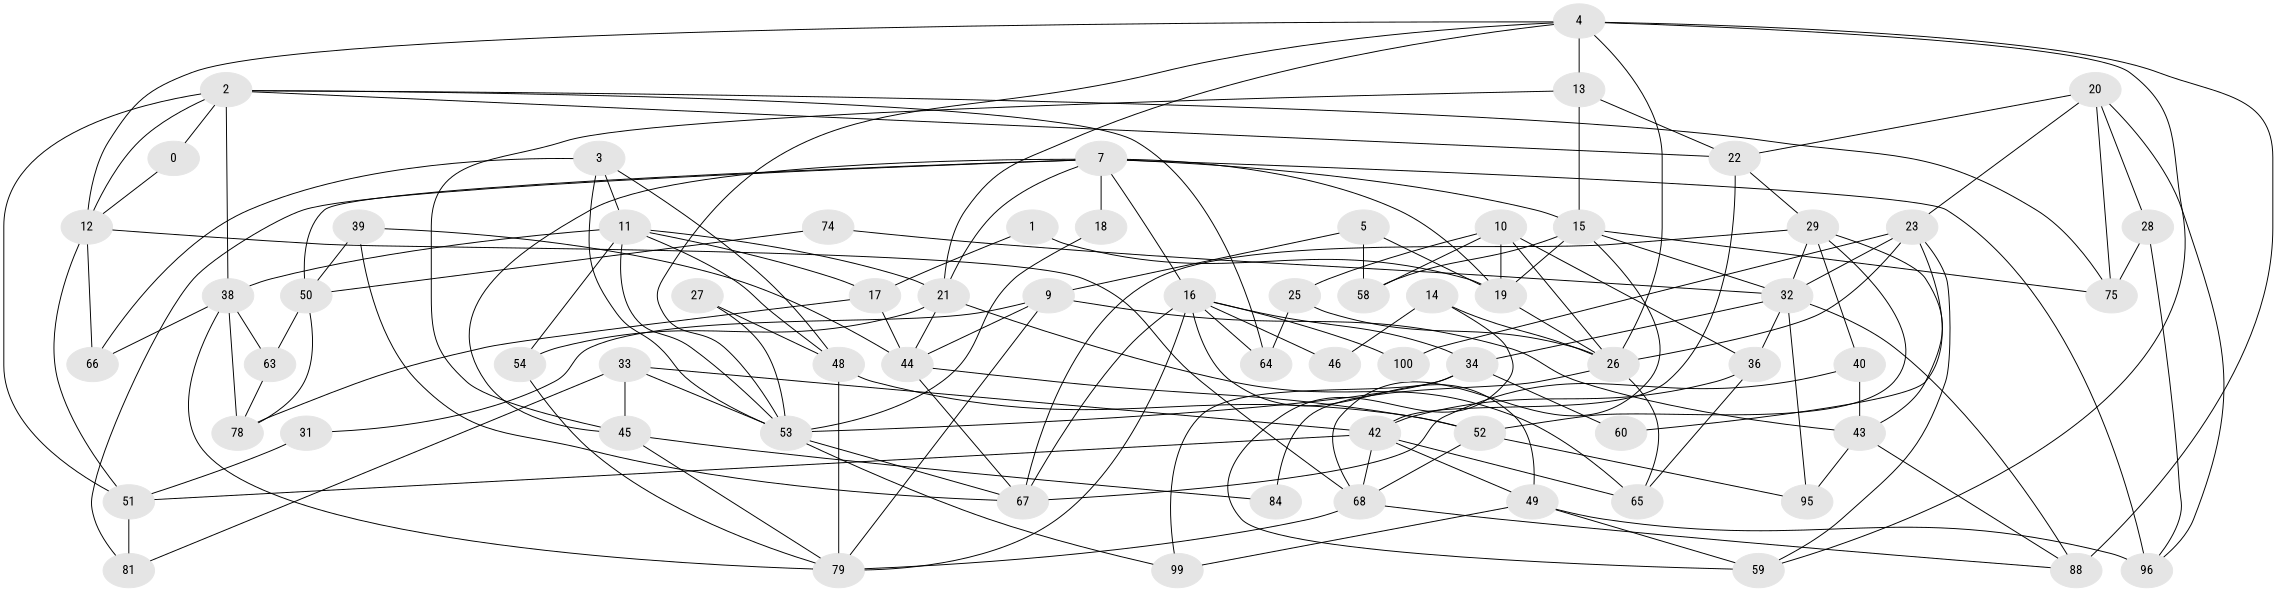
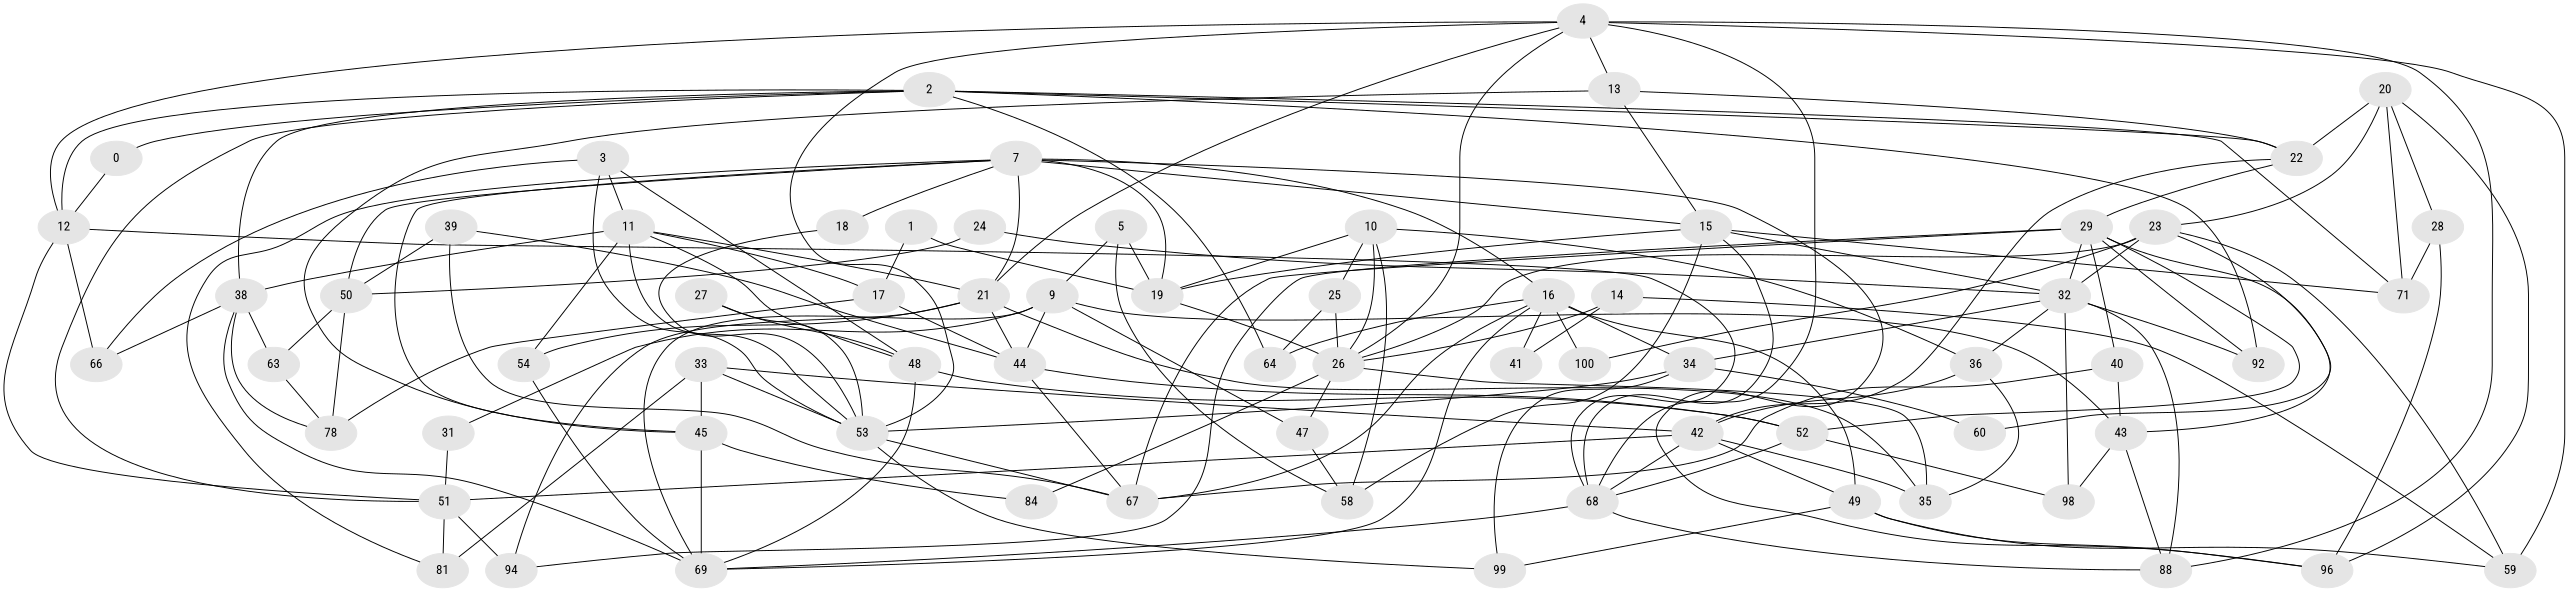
node "74": label "74" -> "24"
edge "4" -- "68": added
node "75": label "75" -> "71"
node "46": label "46" -> "41"
node "92": added
node "47": added
node "65": label "65" -> "35"
node "95": label "95" -> "98"
node "94": added
node "79": label "79" -> "69"
